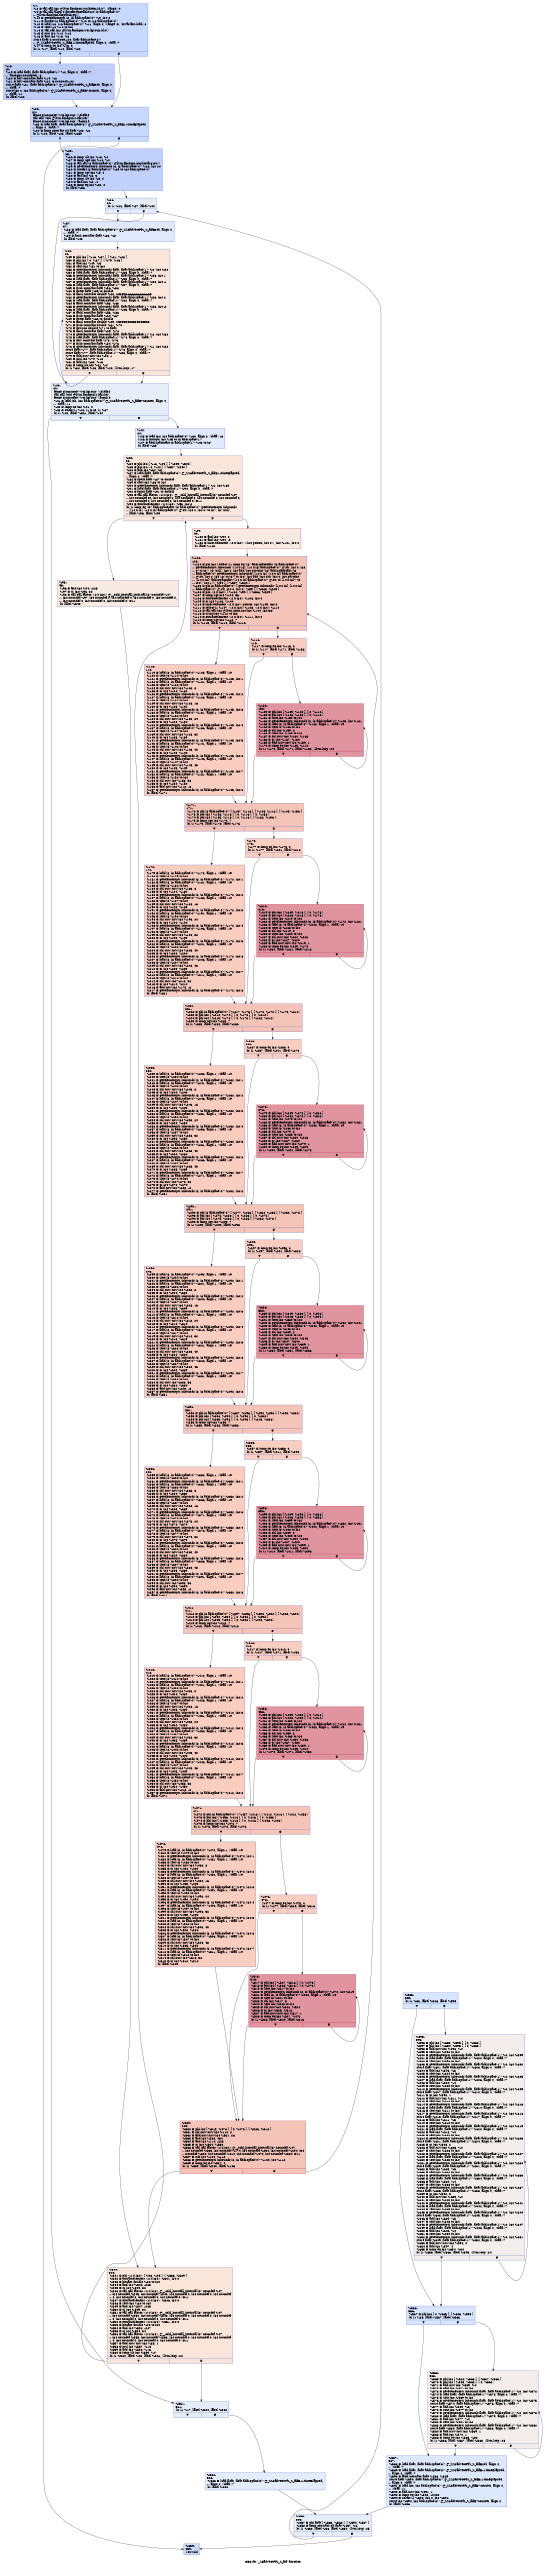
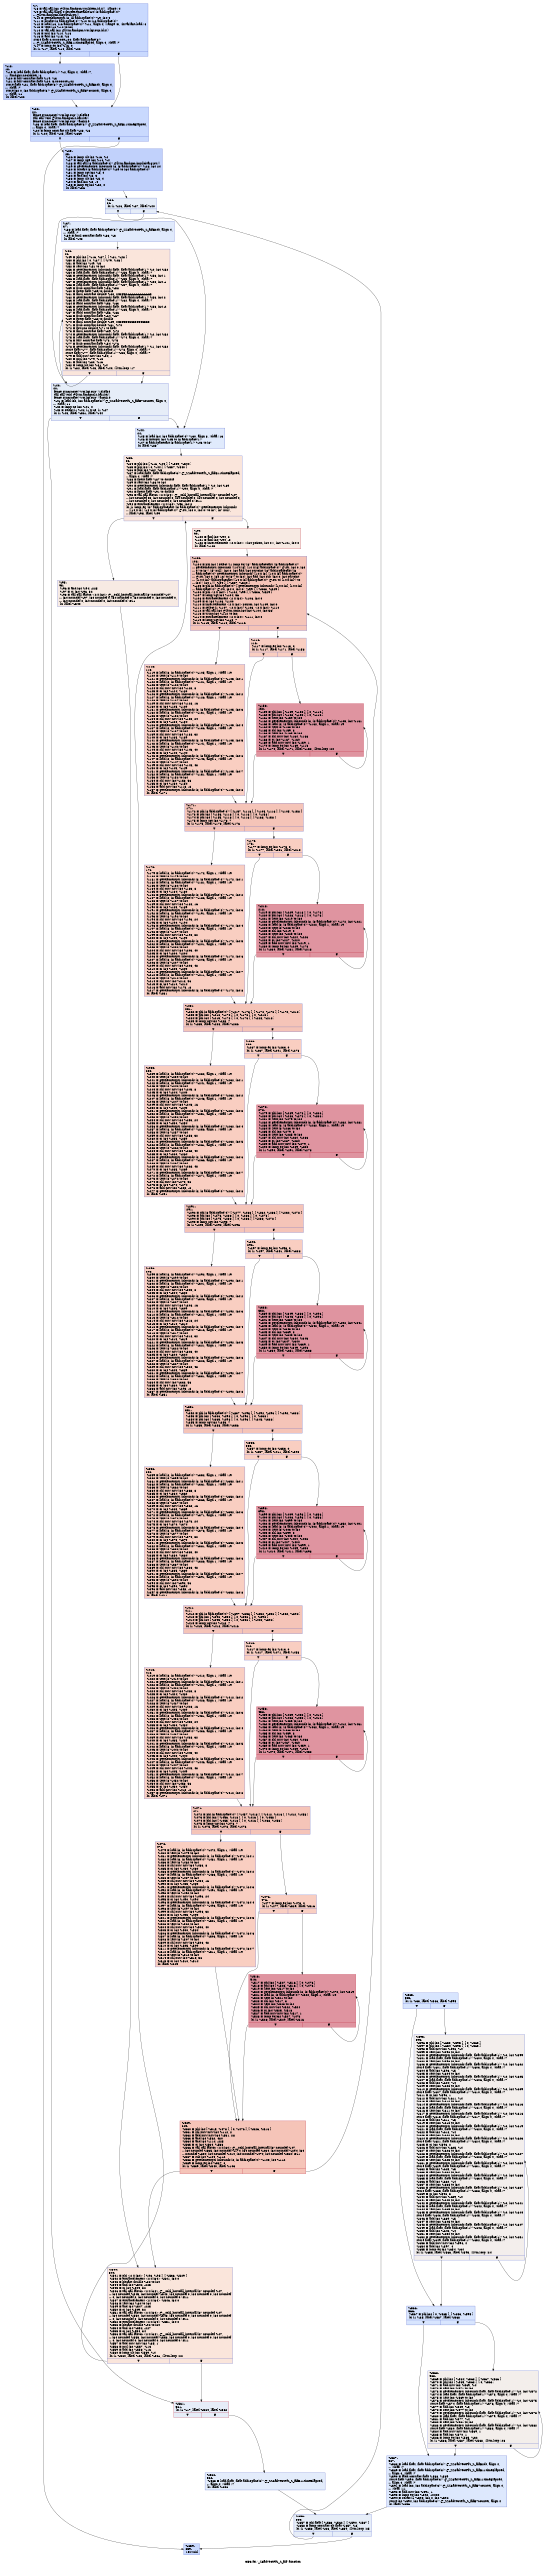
edge "%36:" -> "%37:": now "%36:" -> "%44:"
node "%561:": color #3d50c3ff -> #b70d28ff
